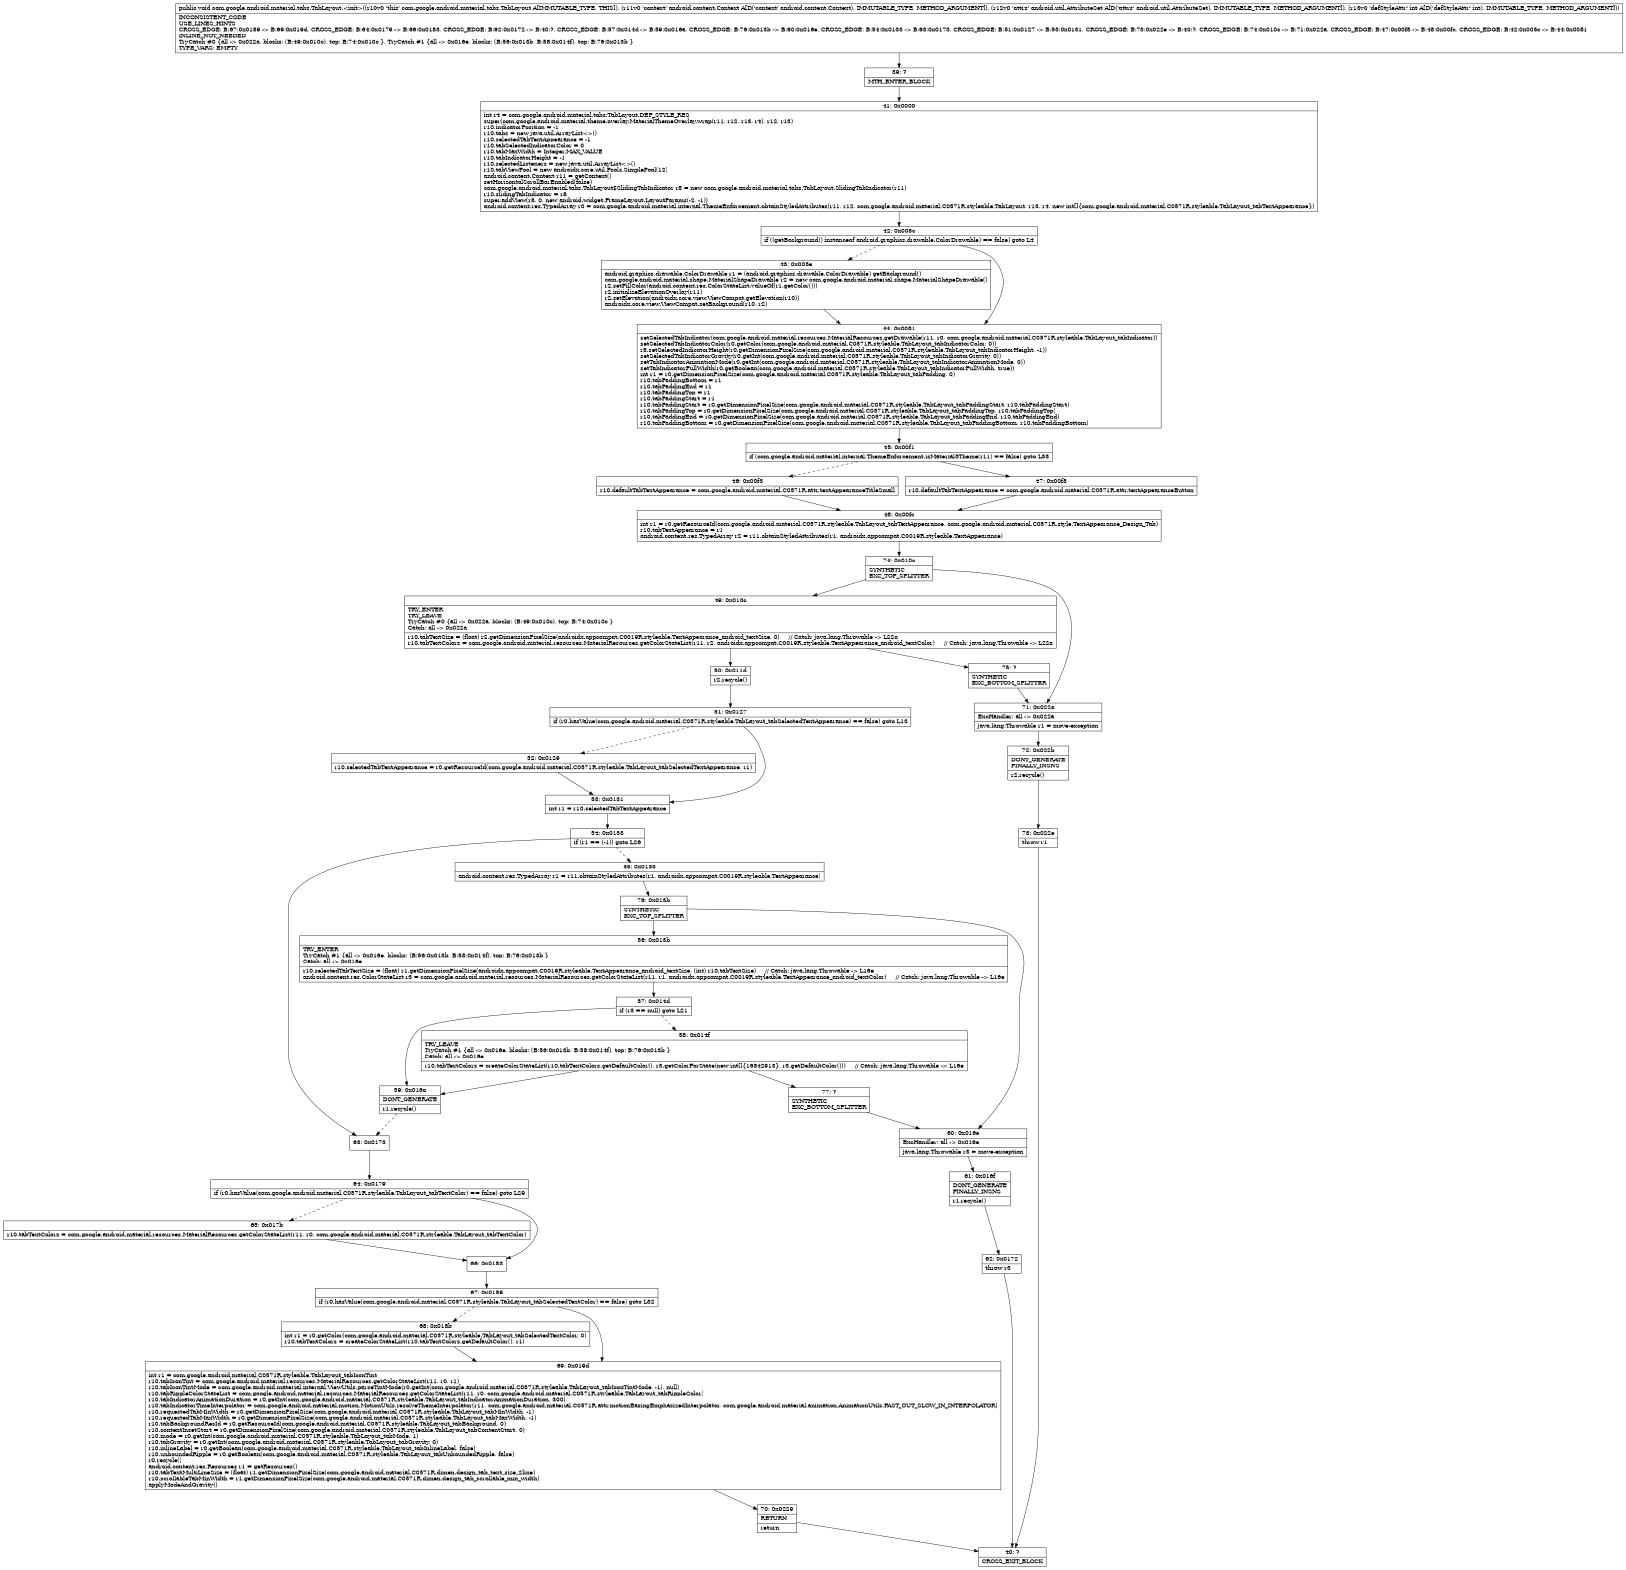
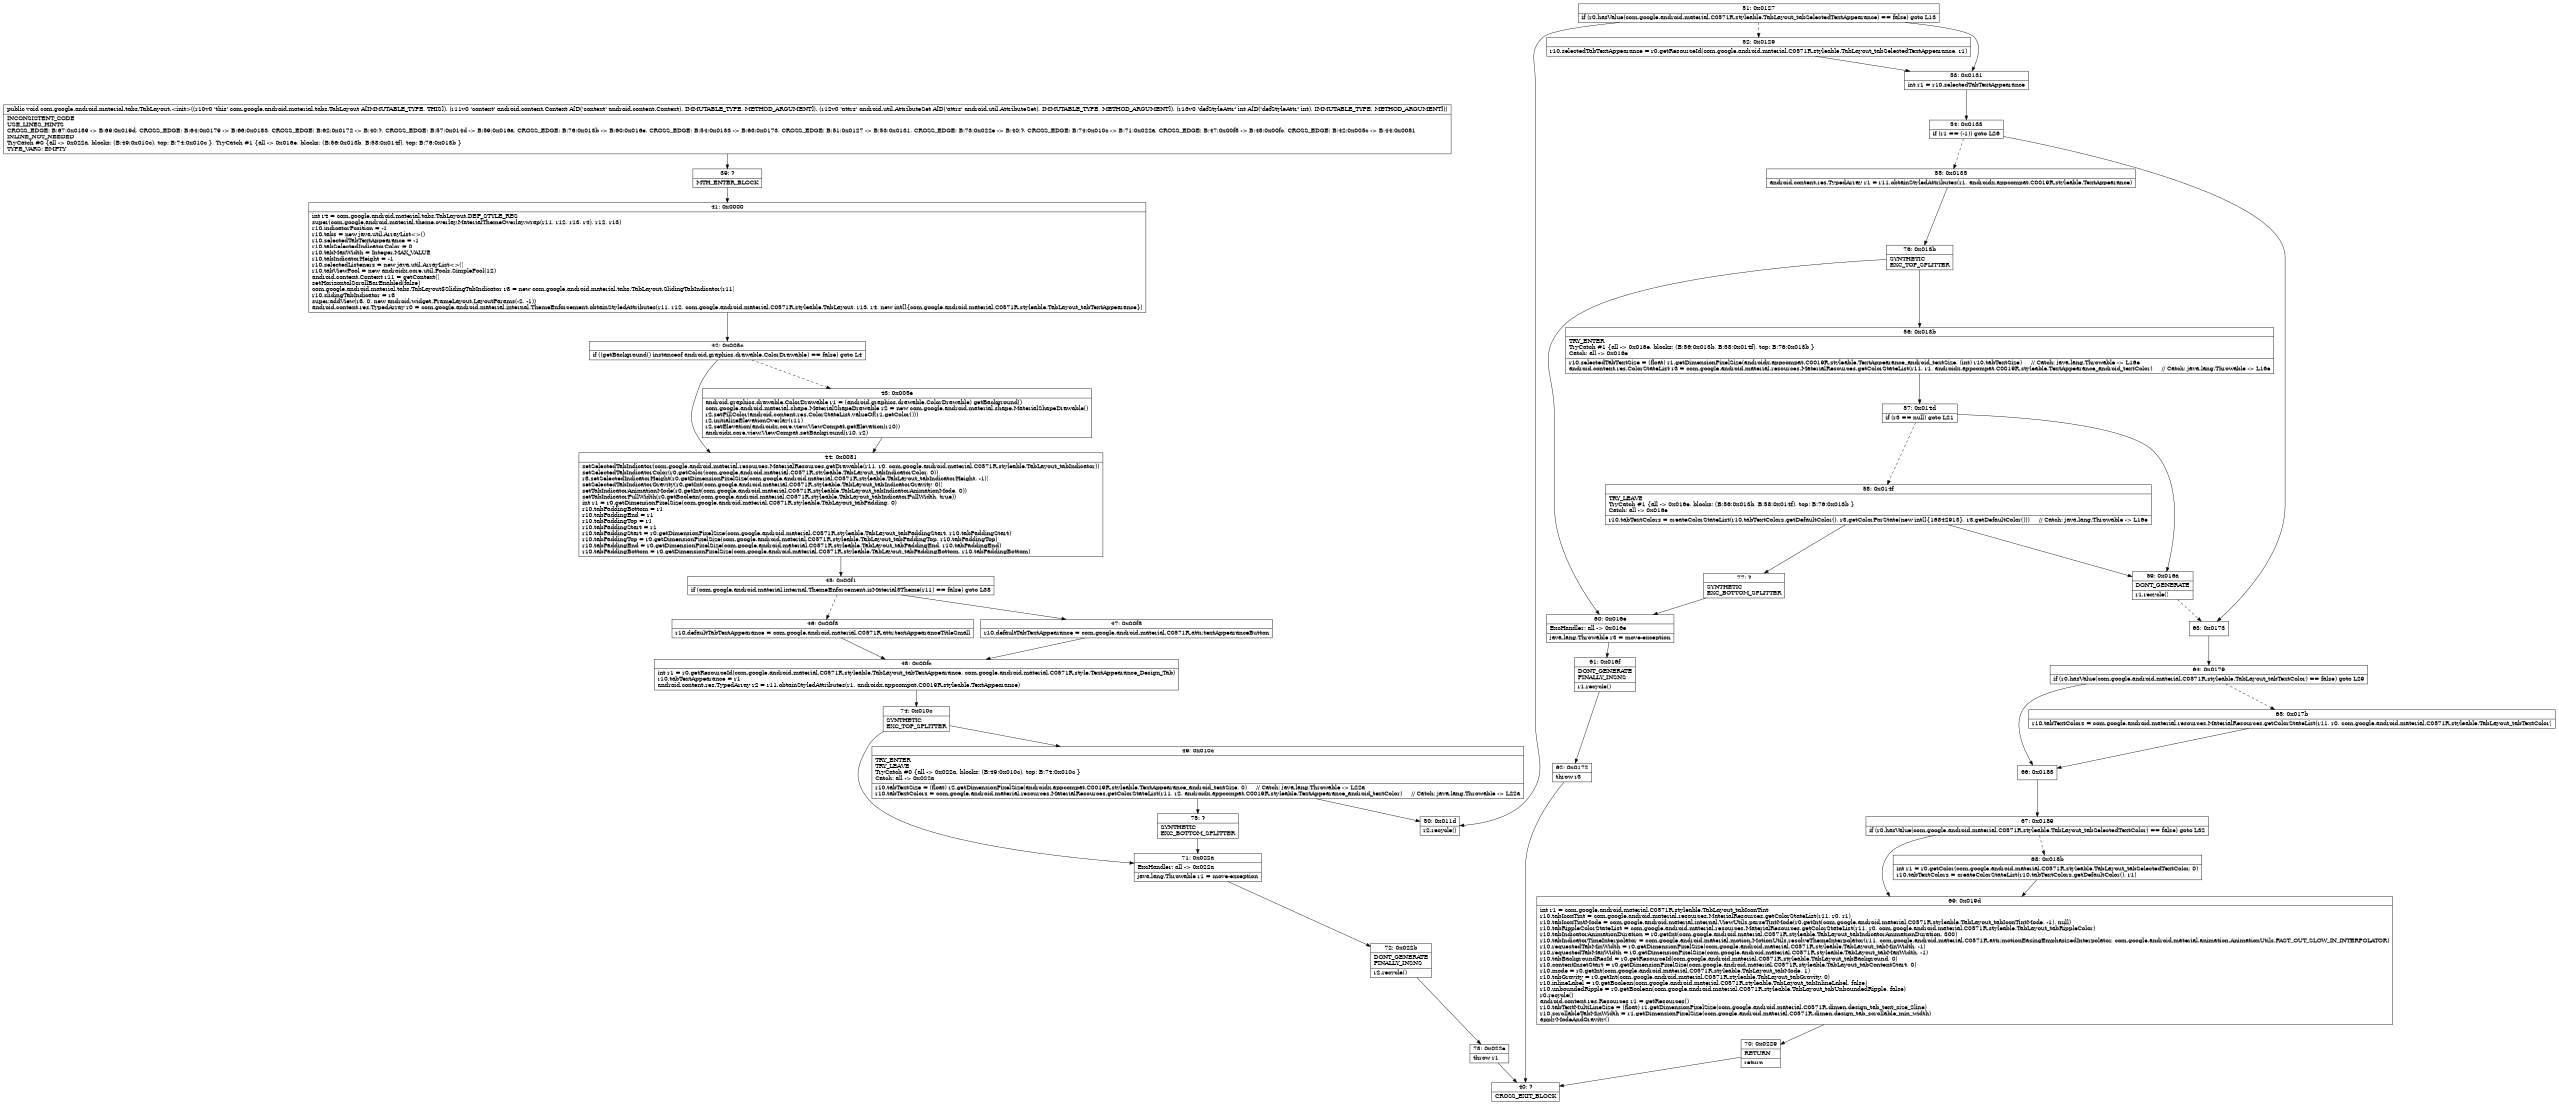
edge "50: 0x011d" -> "51: 0x0127": reversed
